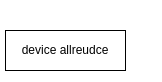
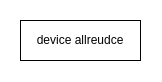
node "device allreudce": moved (66, 51) -> (81, 41)
